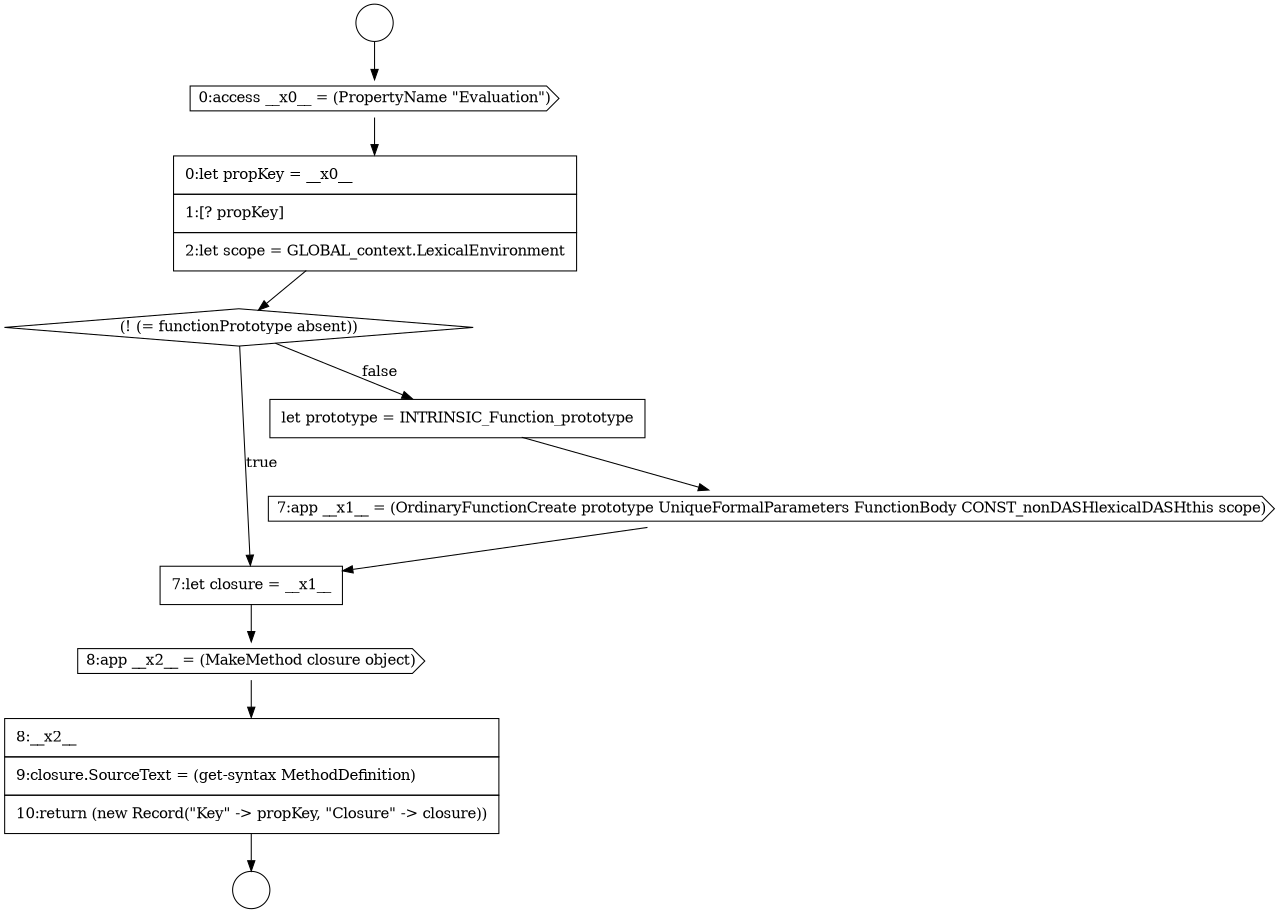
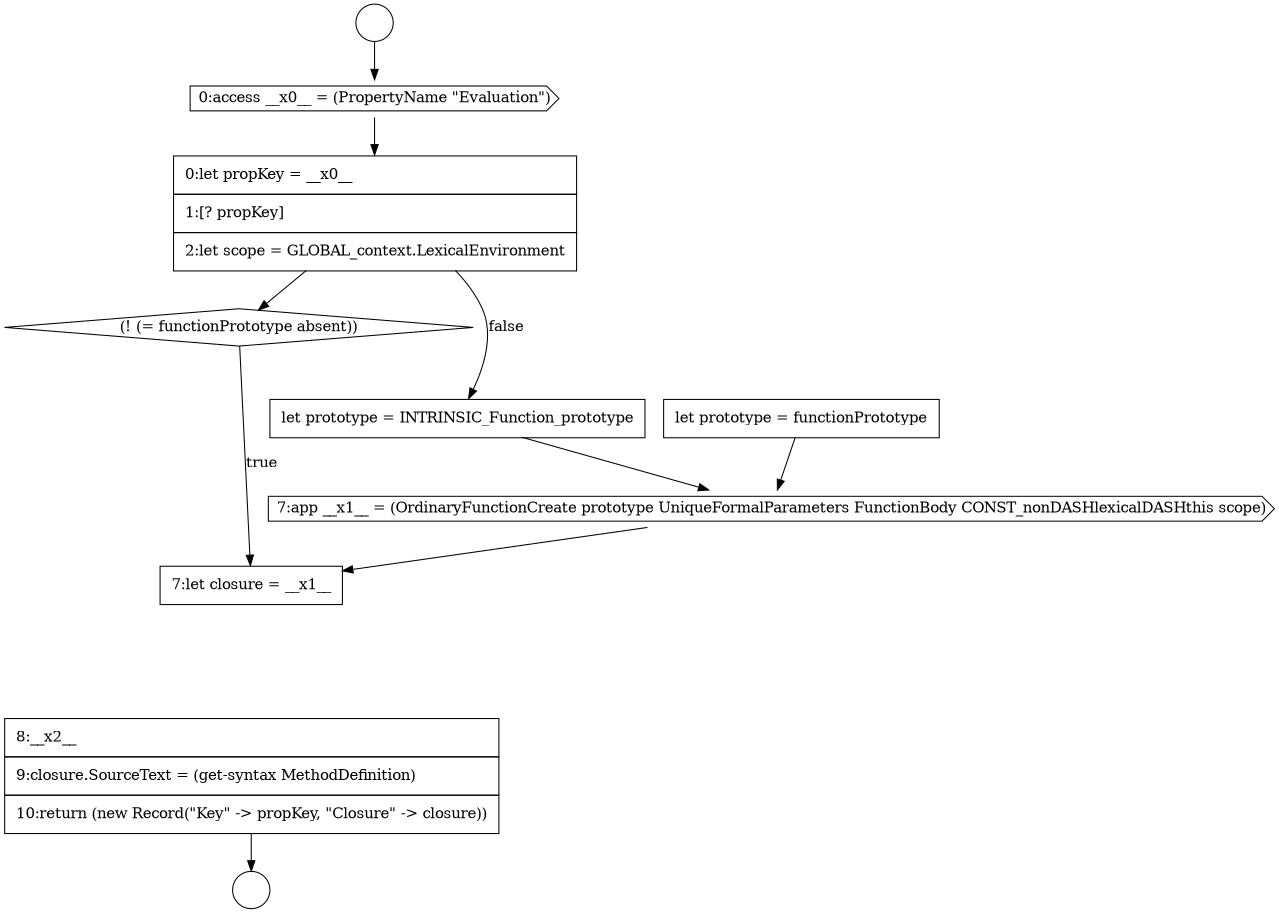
edge "(! (= functionPrototype absent))" -> "let prototype = INTRINSIC_Function_prototype": now "0:let propKey = __x0__" -> "let prototype = INTRINSIC_Function_prototype"
node "let prototype = functionPrototype": added
node "8:app __x2__ = (MakeMethod closure object)": removed
